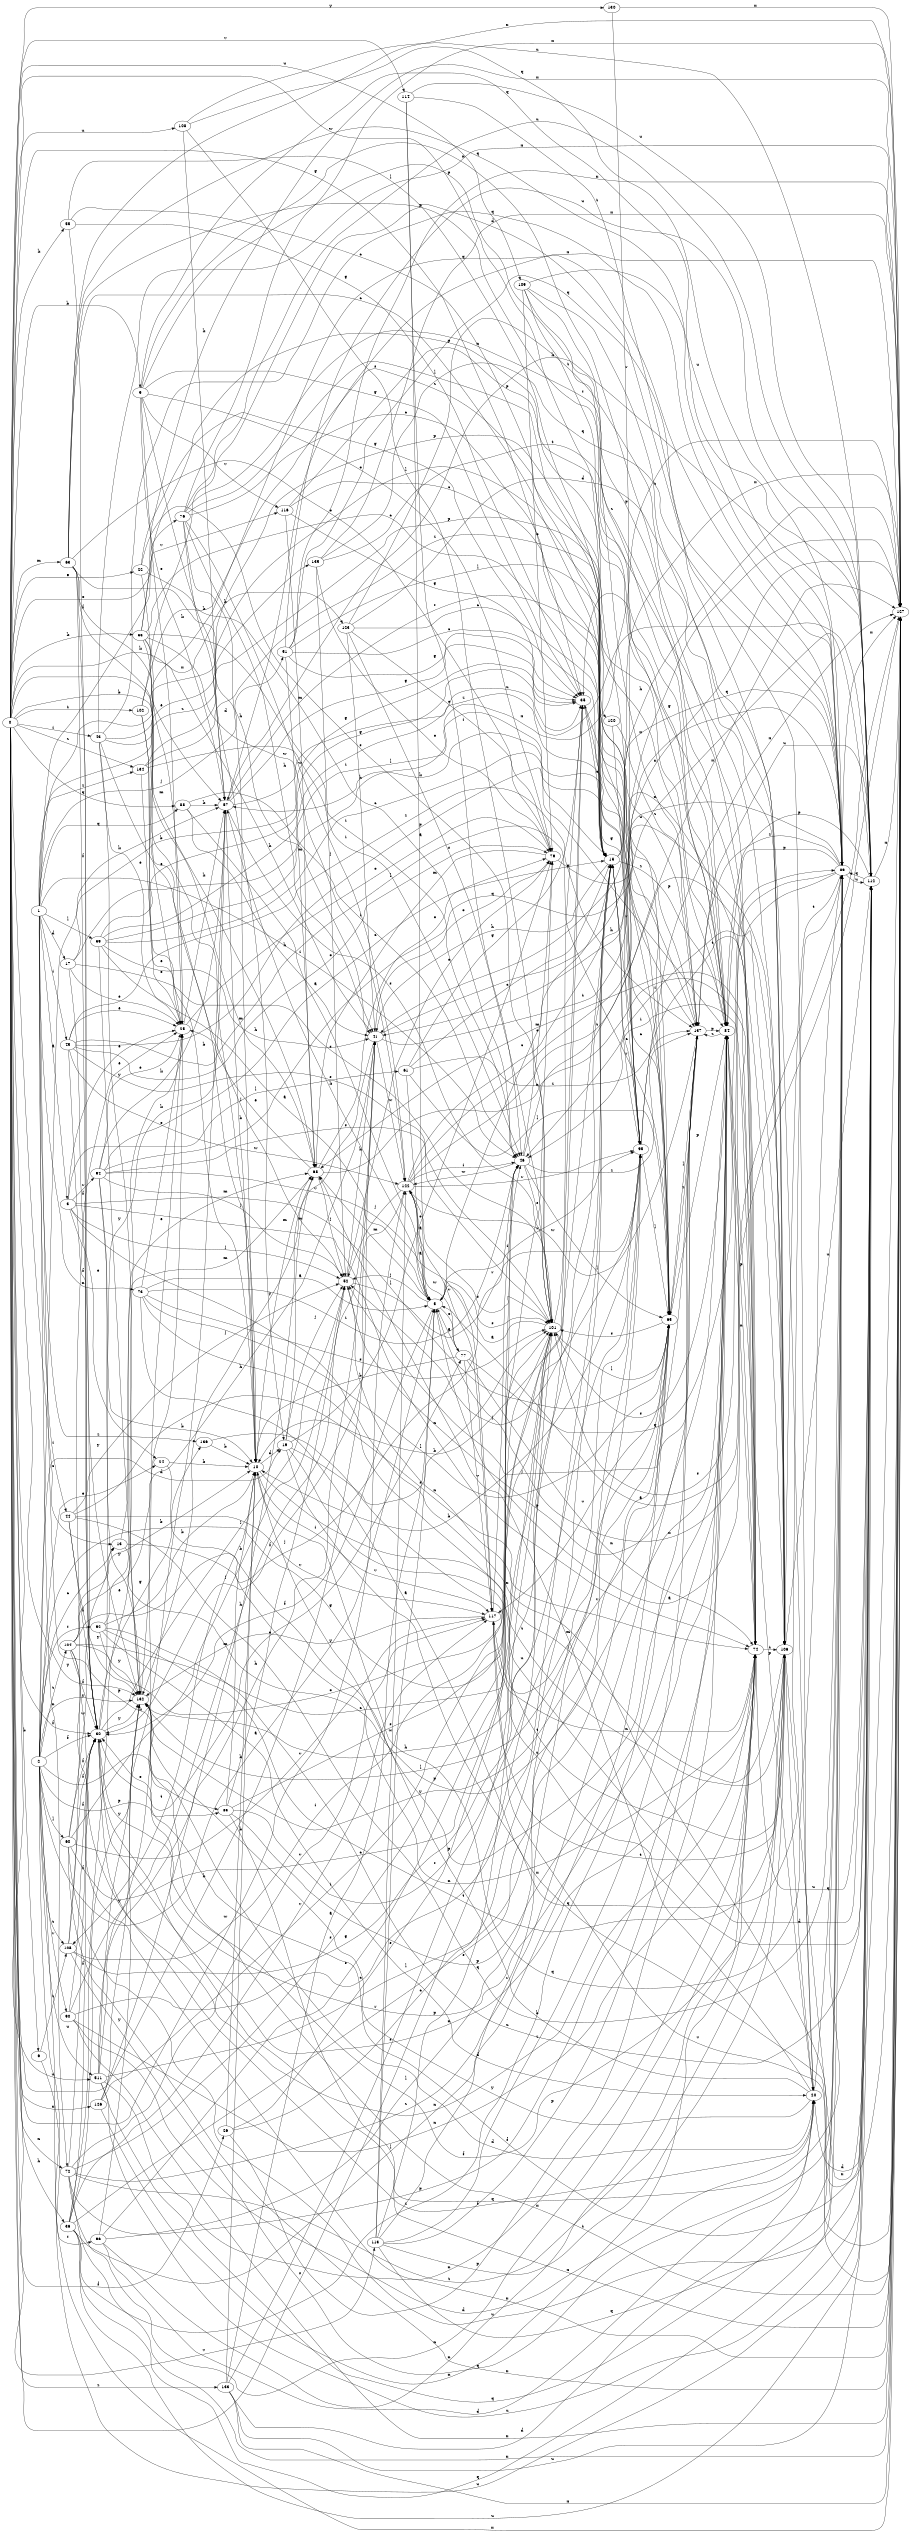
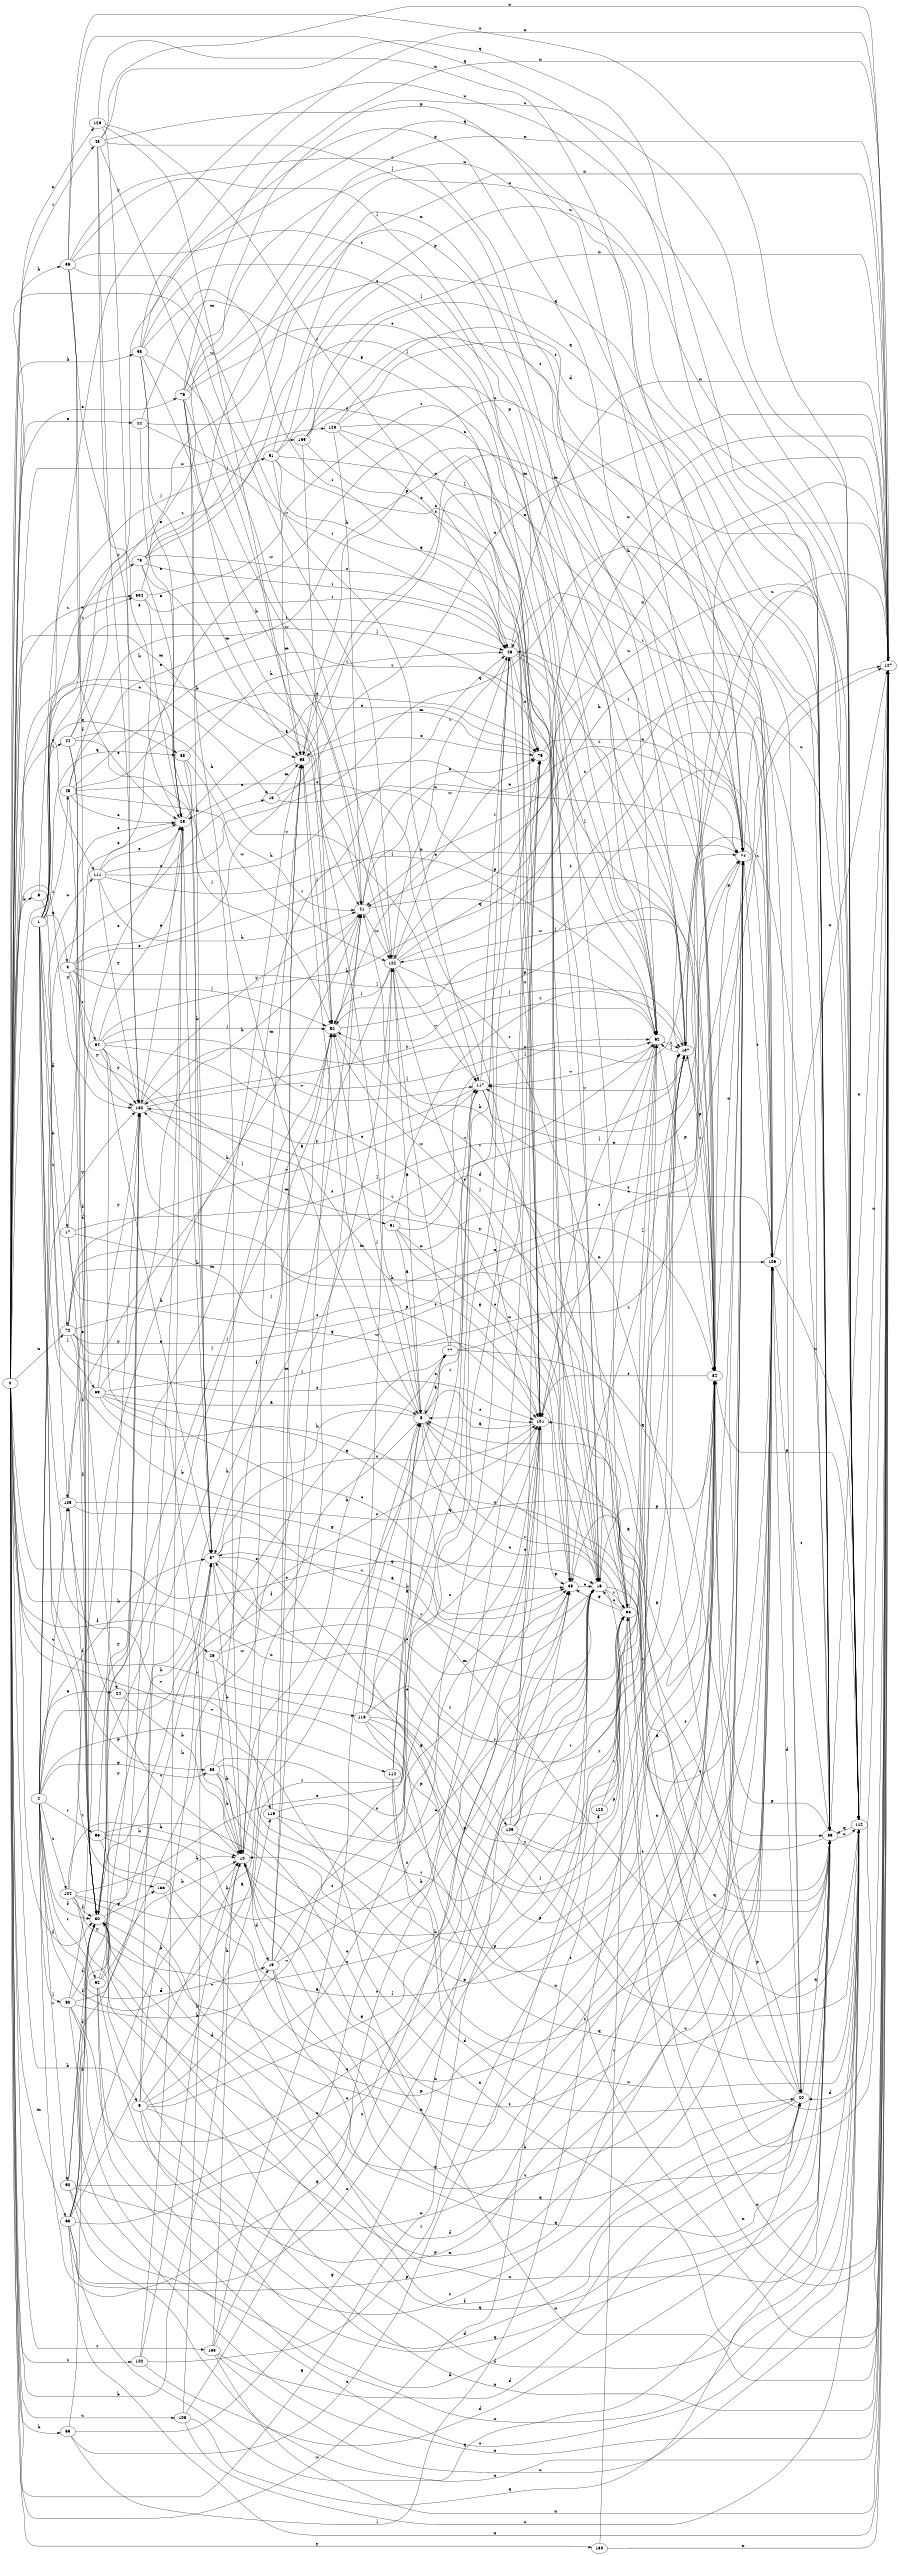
edge "112" -> "57": label "k" -> "j"
edge "135" -> "84": added, label "p"
node "134": label "134" -> "934"
node "65": label "65" -> "62"
edge "60" -> "13": now "60" -> "122"
node "511": label "511" -> "111"
edge "105" -> "89": label "q" -> "m"
